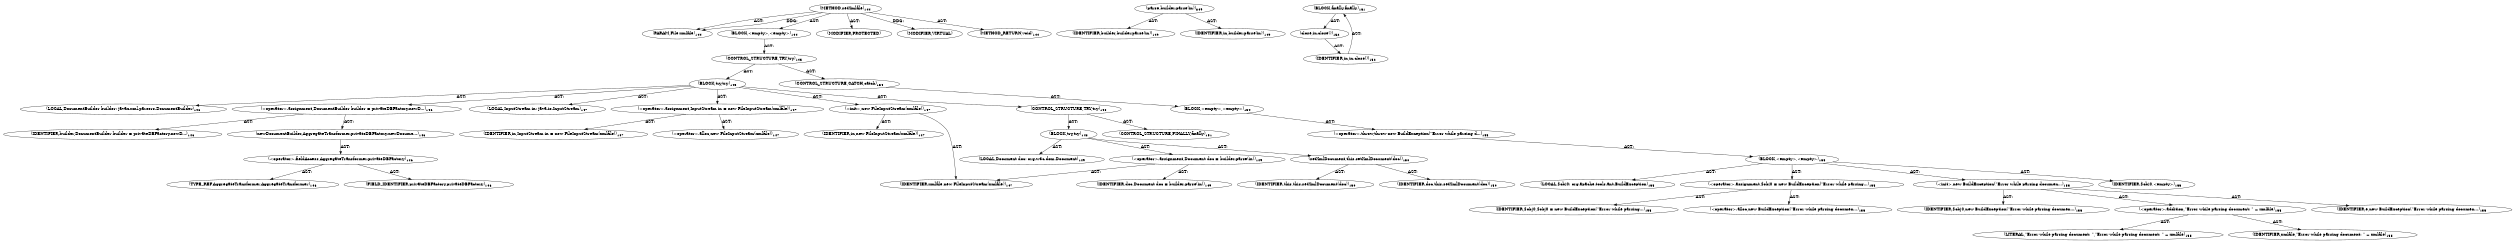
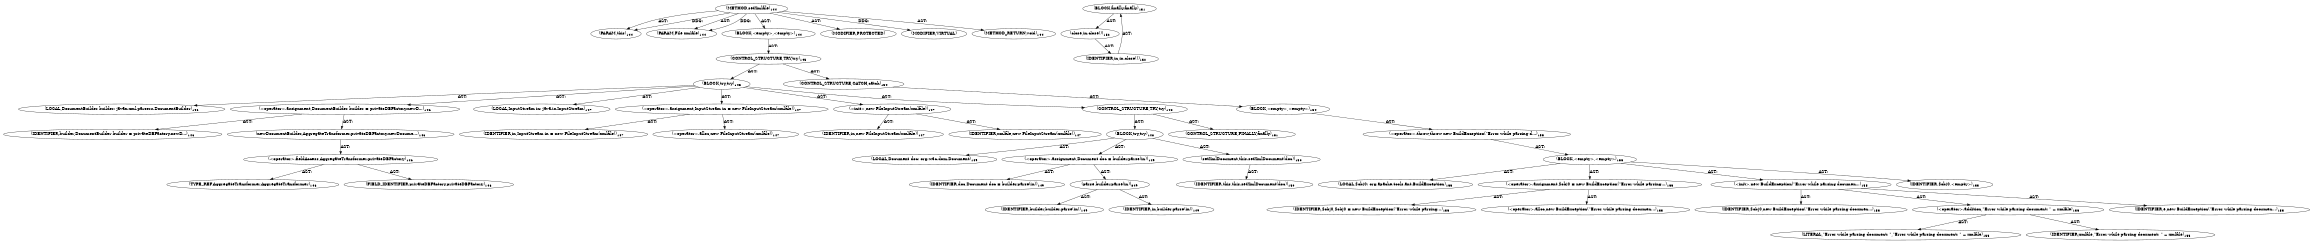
node "(PARAM,this)": added
edge "(<operator>.assignment,Document doc = builder.parse(in))" -> "(IDENTIFIER,xmlfile,new FileInputStream(xmlfile))": now "(<operator>.assignment,Document doc = builder.parse(in))" -> "(parse,builder.parse(in))"
node "(IDENTIFIER,doc,this.setXmlDocument(doc))": removed
